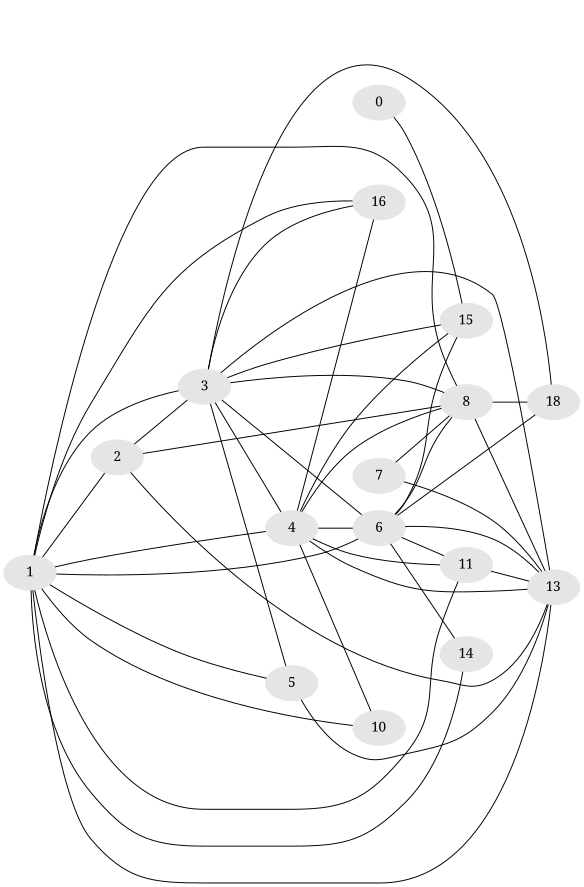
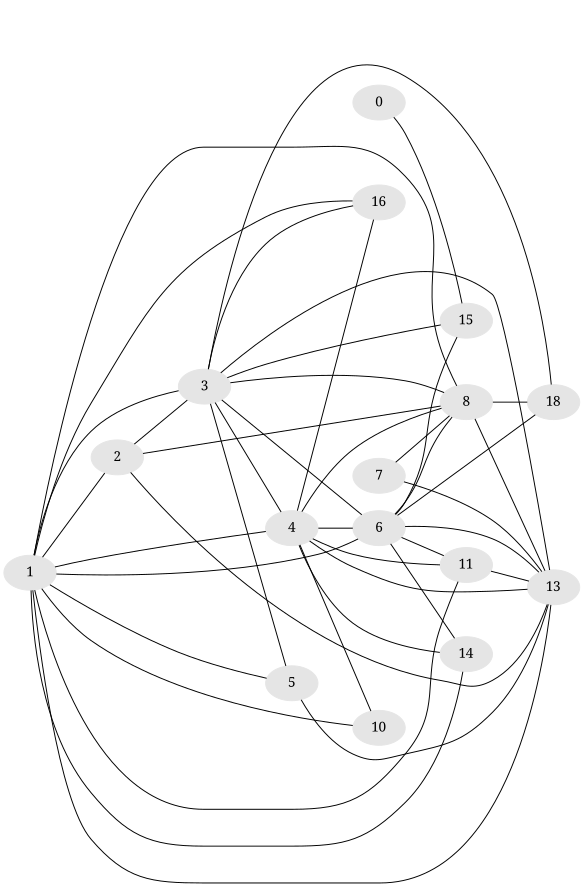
edge "15" -- "4": now "14" -- "4"
